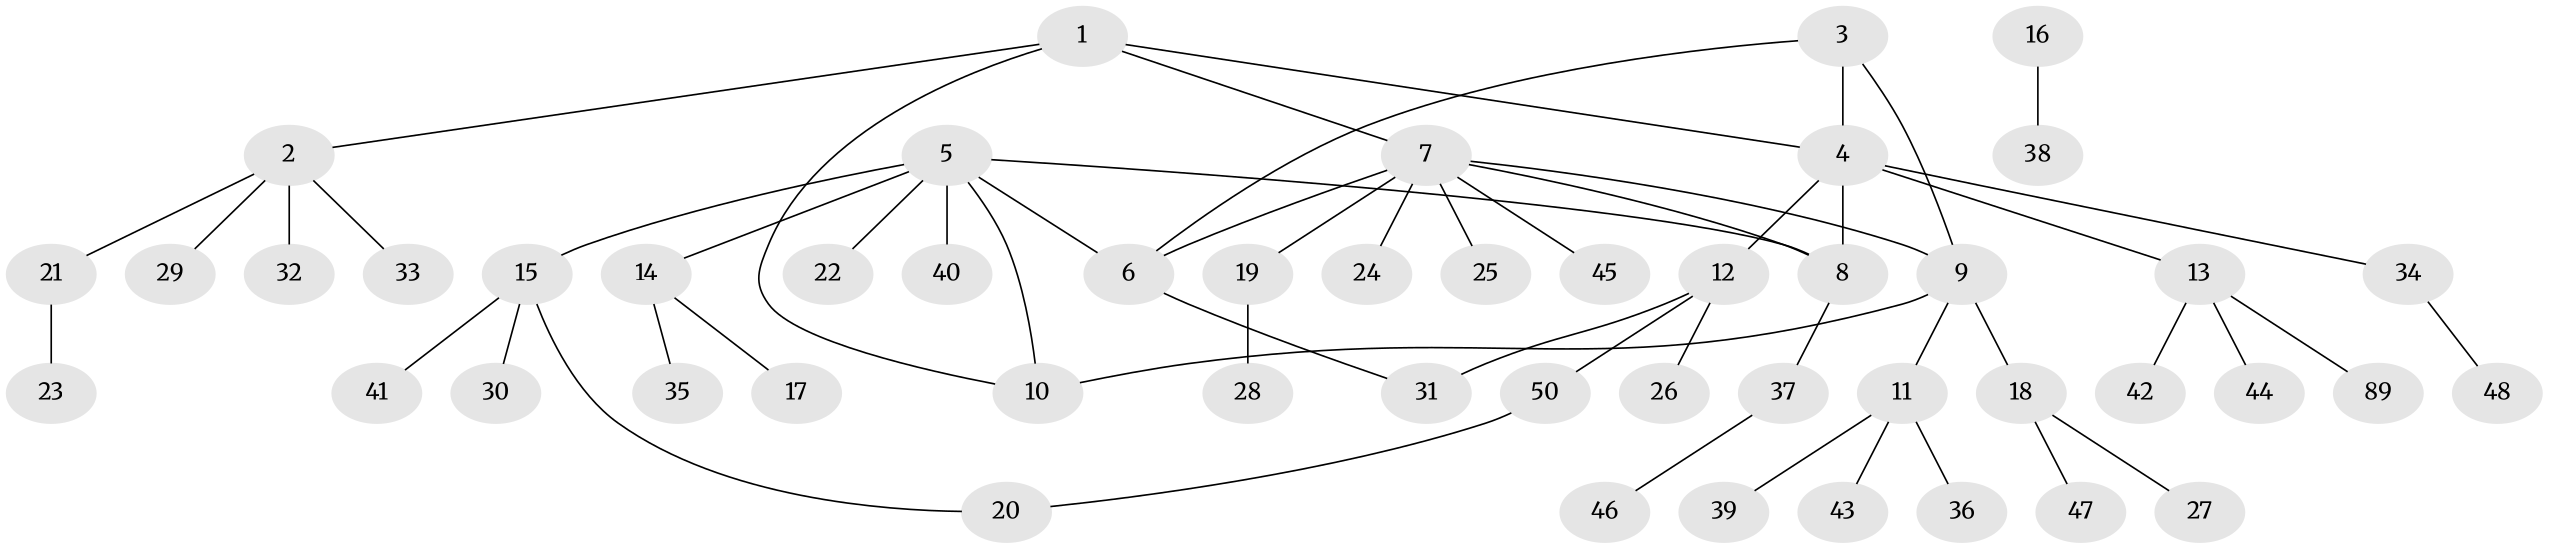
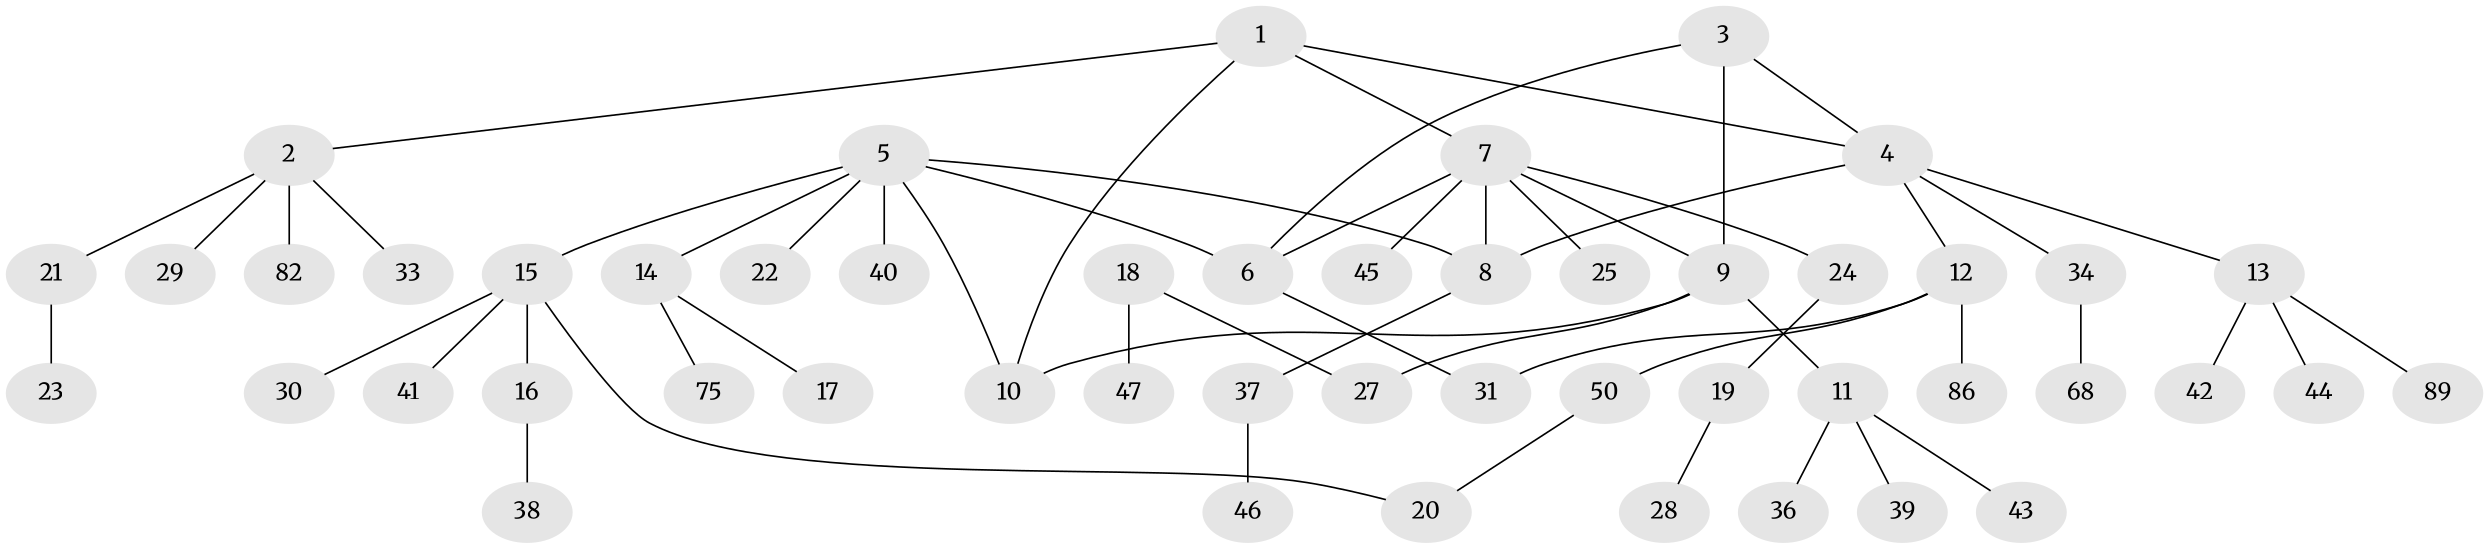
edge "7" -- "19": now "24" -- "19"
node "32": label "32" -> "82"
edge "15" -- "16": added
edge "9" -- "18": now "9" -- "27"
node "35": label "35" -> "75"
node "26": label "26" -> "86"
node "48": label "48" -> "68"
